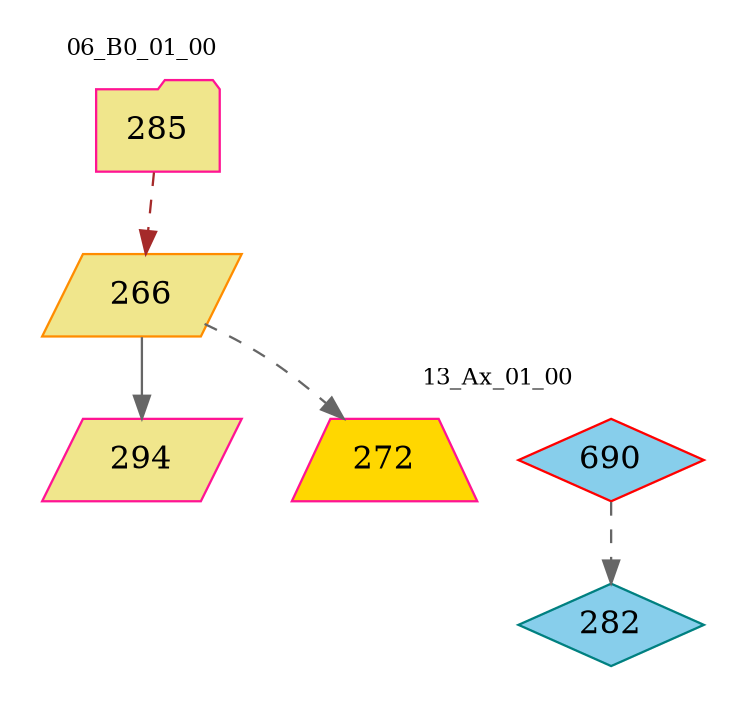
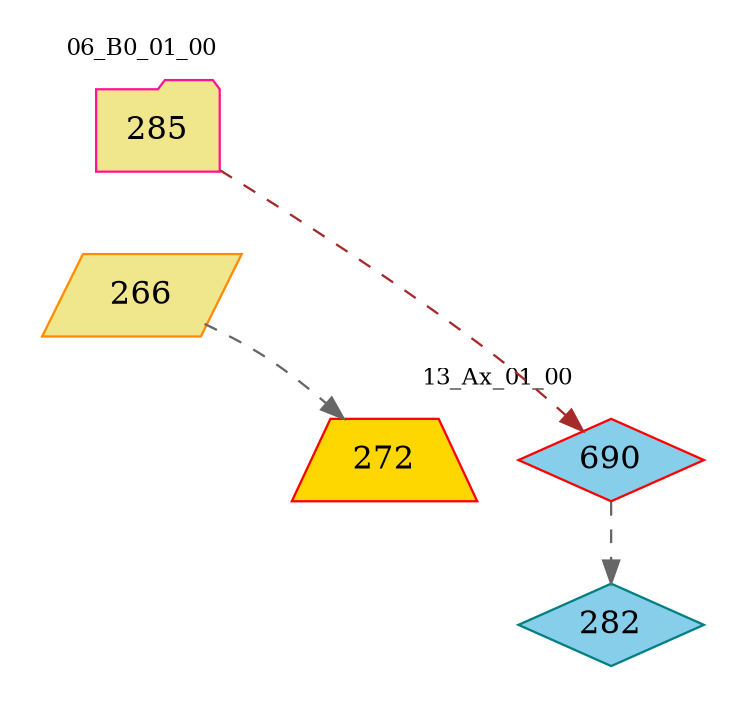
edge "285" -> "266": now "285" -> "690"
node "294": removed
node "272": color deeppink -> red
